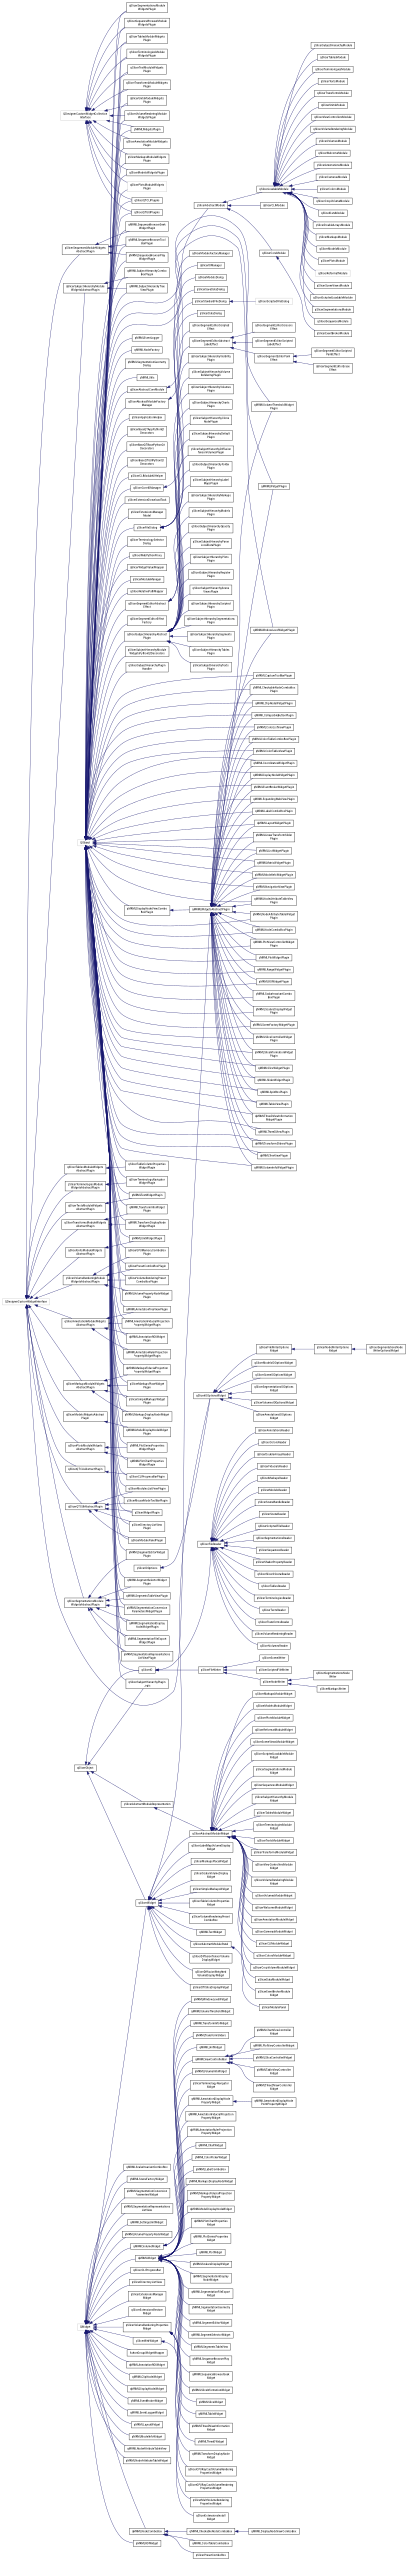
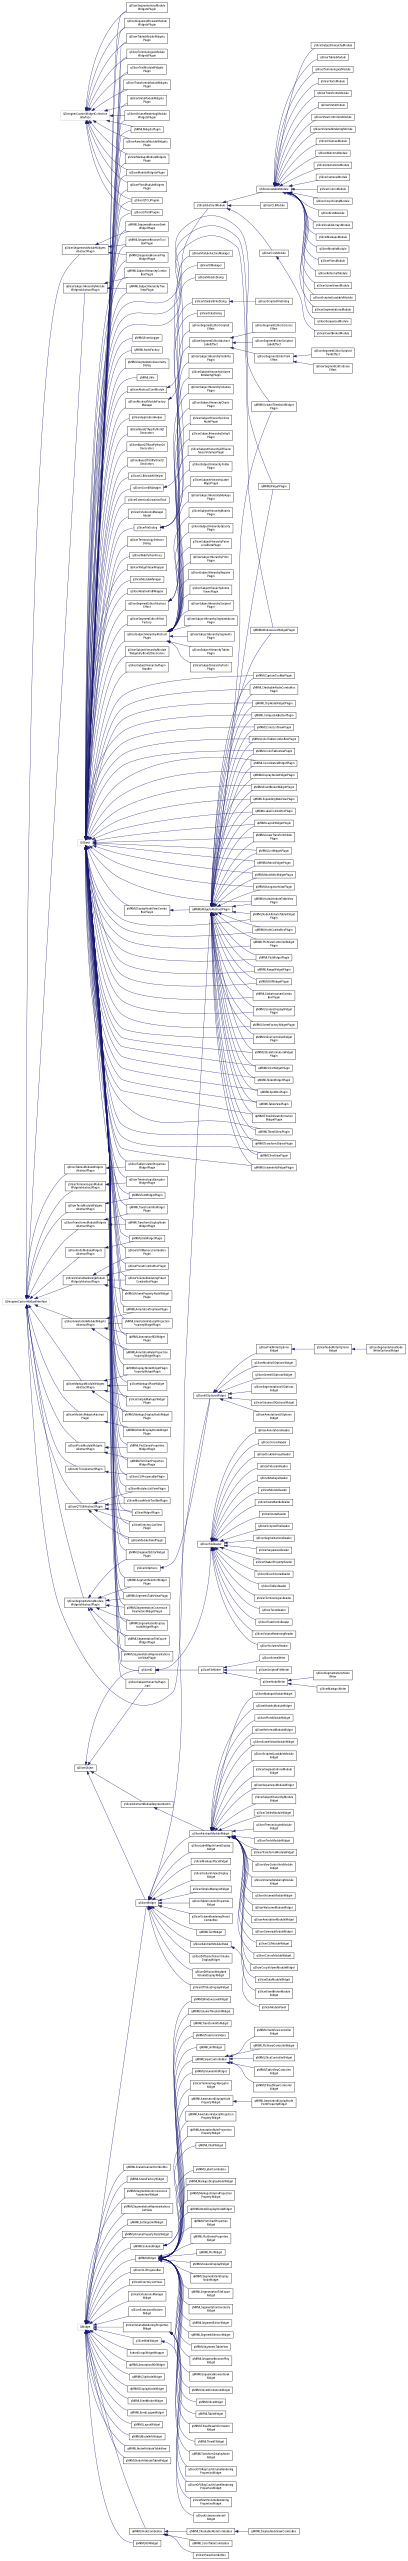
node "qSlicerPlotsModuleWidgets Plugin": color grey75 -> black
node "qSlicerReformatModule": color grey75 -> black
node "qSlicerSaveDataDialog": removed
node "qSlicerScriptedFileDialog": color grey75 -> black
node "qMRMLMarkupsFiducialProjection PropertyWidgetPlugin": label "qMRMLMarkupsFiducialProjection PropertyWidgetPlugin" -> "qMRMLDisplayNodeWidgetPlugin PropertyWidgetPlugin"
node "qMRMLColorPickerWidget": removed
